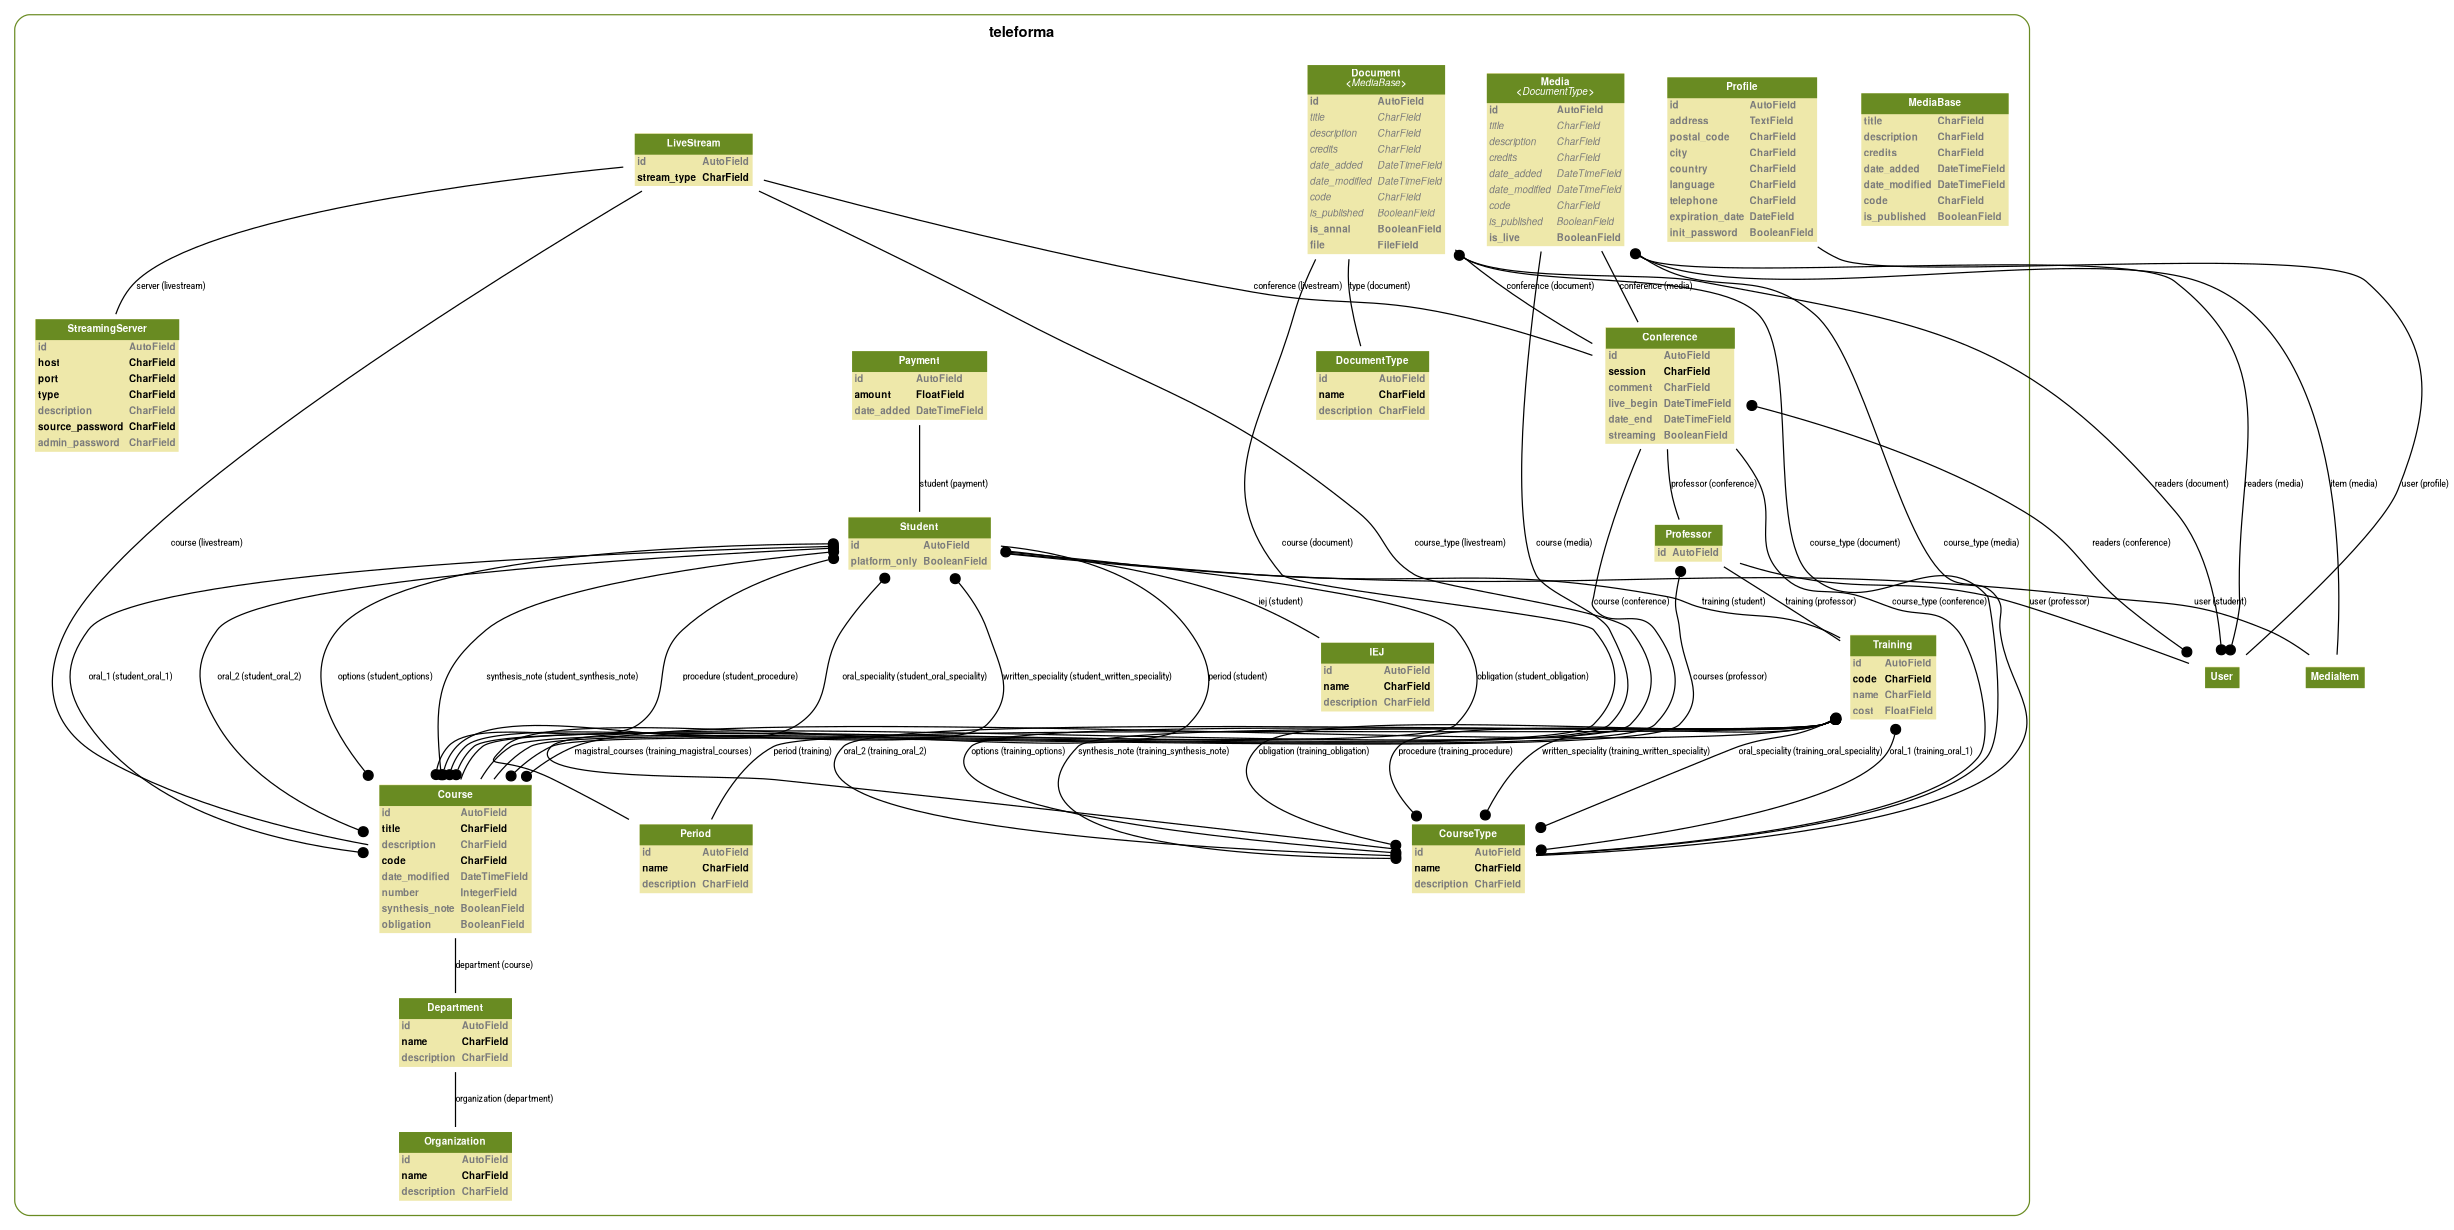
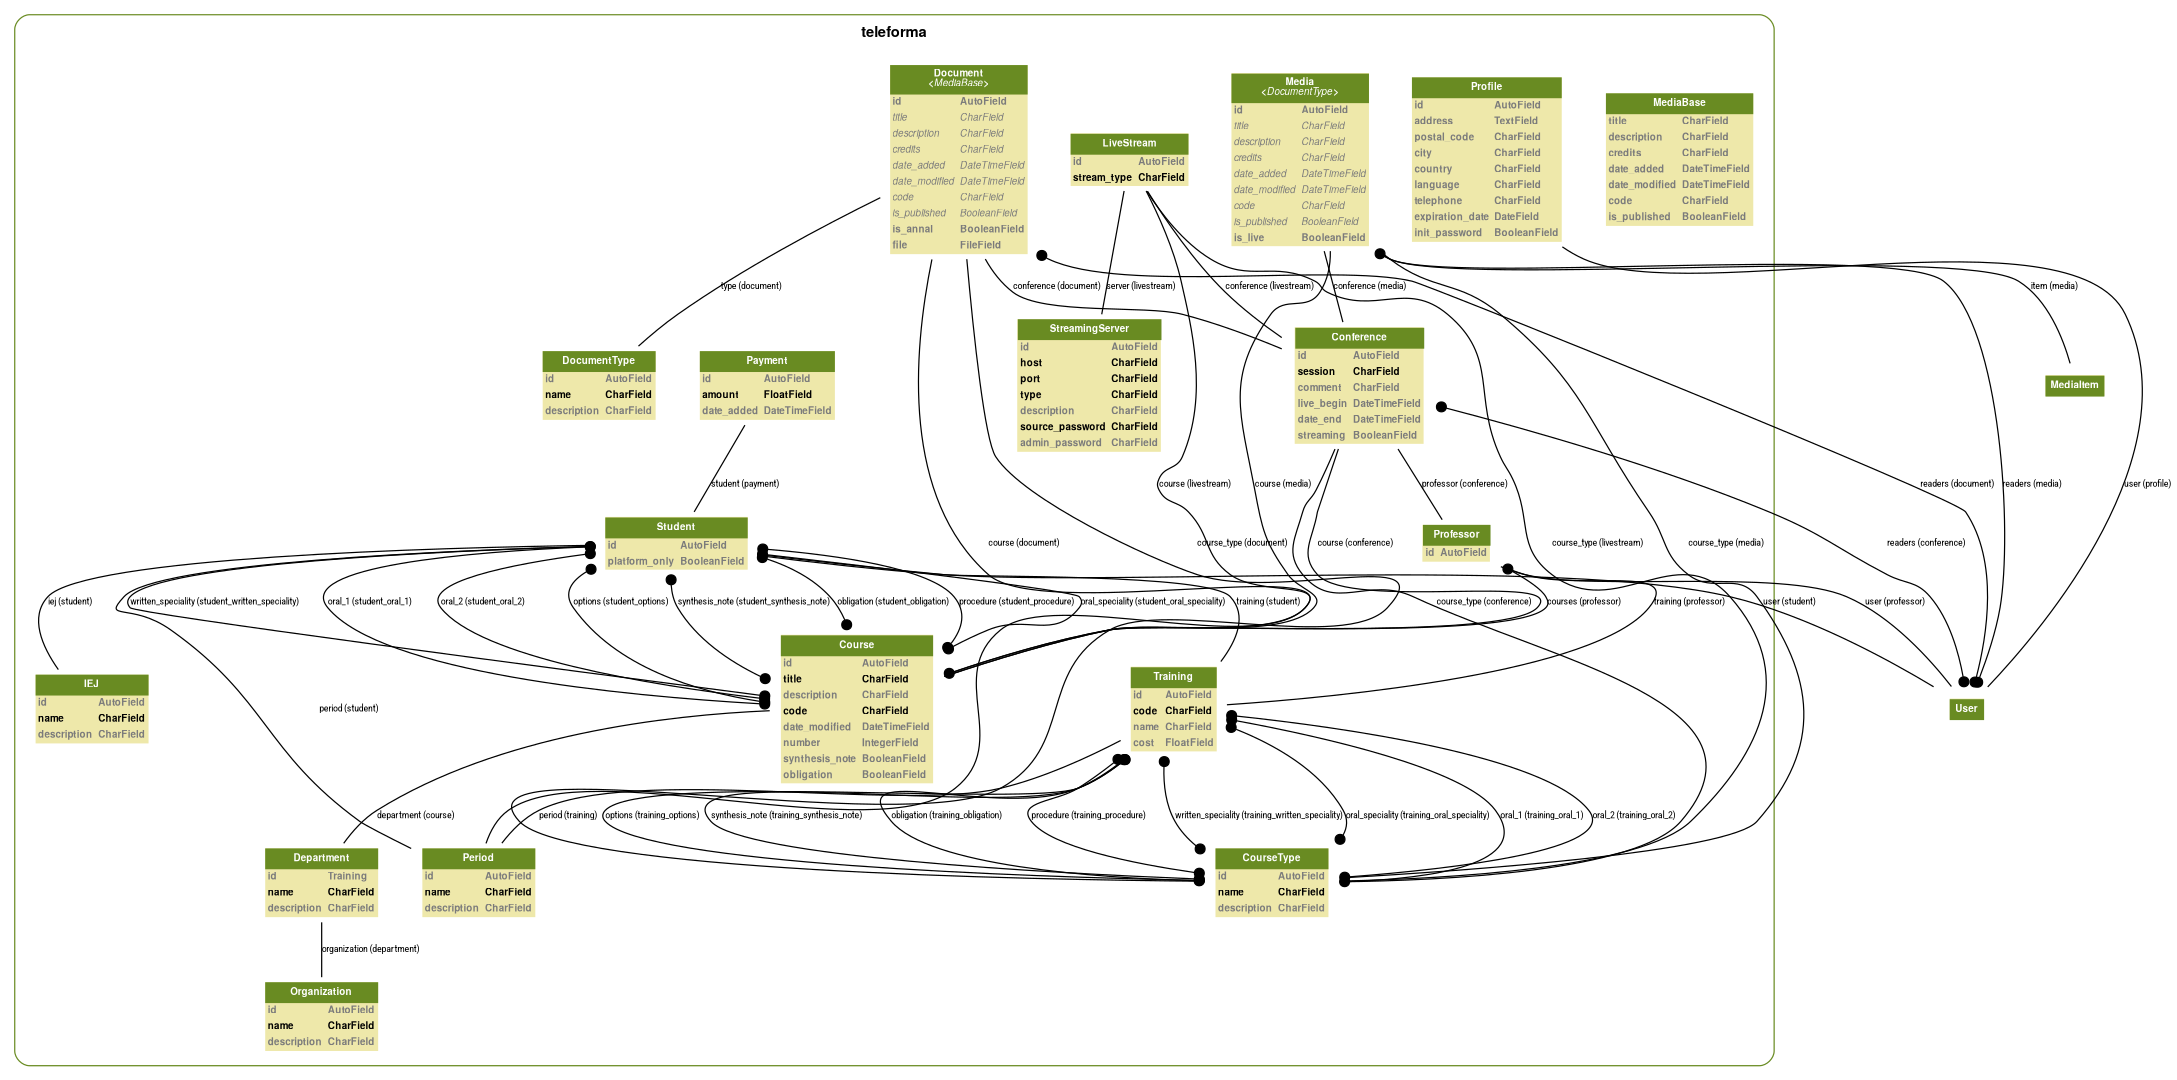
edge "Student" -- "MediaItem": now "Student" -- "User"
edge "Document" -- "Course": now "Document" -- "Period"
edge "Training" -- "Course": removed, label "magistral_courses (training_magistral_courses)"
node "Department": text "AutoField" -> "Training"
